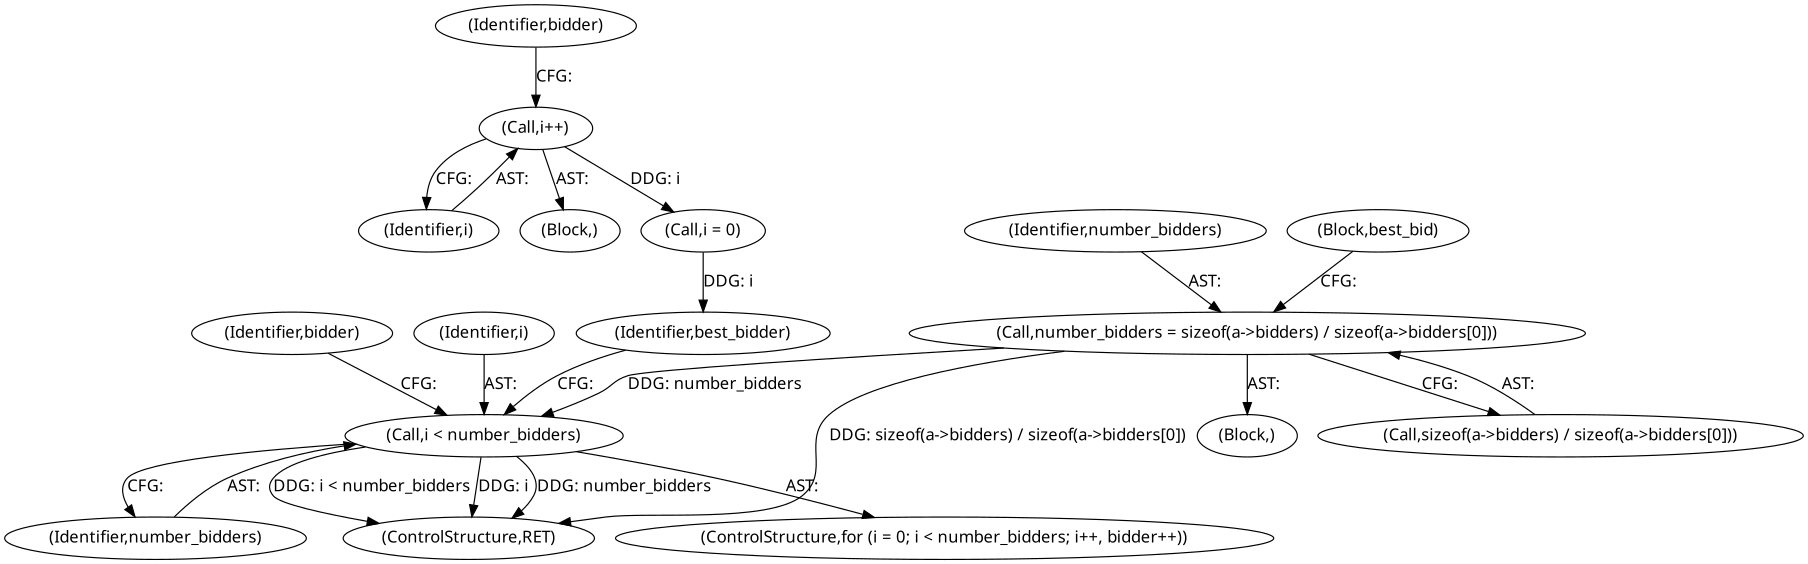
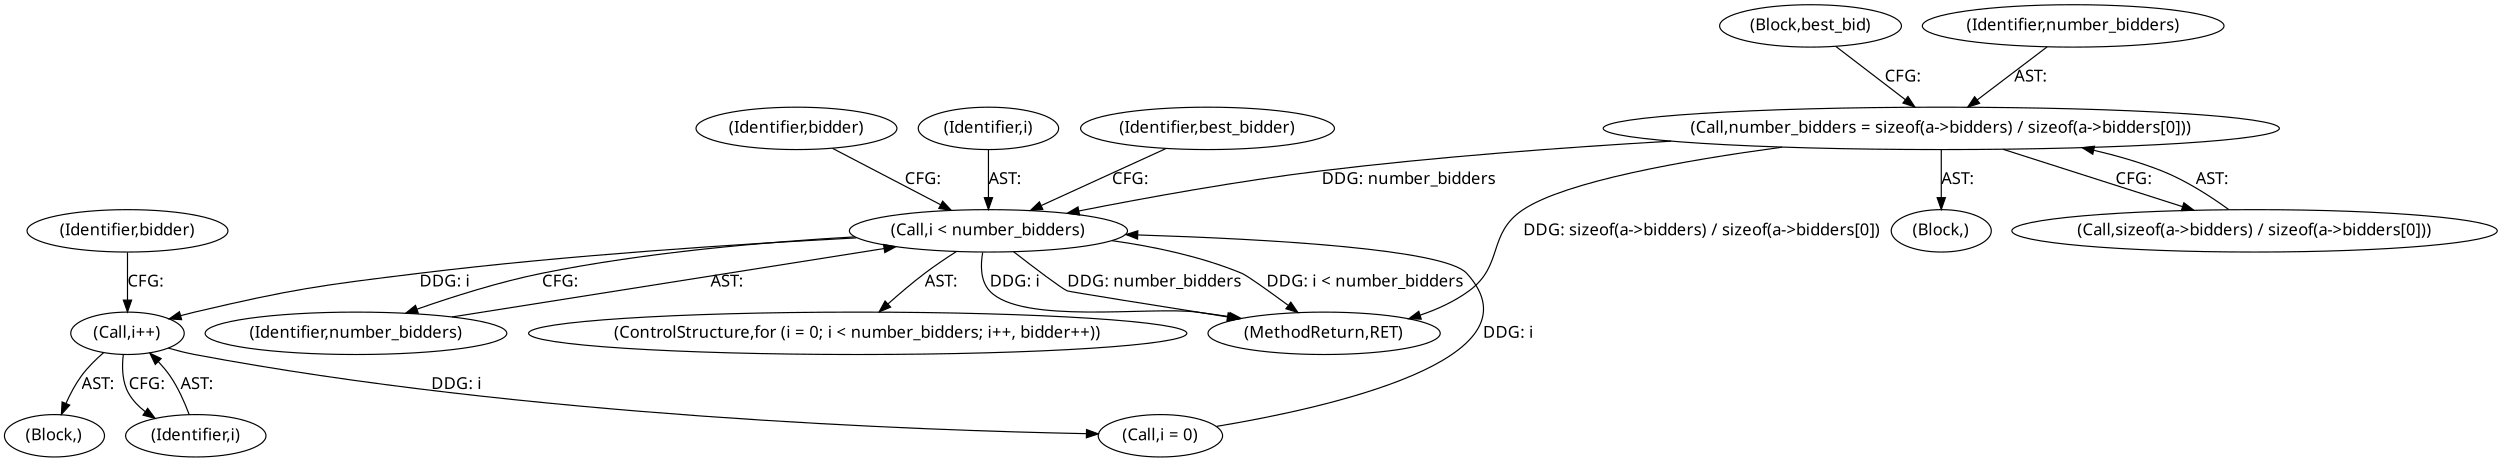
edge "(Call,i < number_bidders)" -> "(Call,i++)": added, label "DDG: i"
edge "(Call,i = 0)" -> "(Identifier,best_bidder)": now "(Call,i = 0)" -> "(Call,i < number_bidders)"
node "(ControlStructure,RET)": label "(ControlStructure,RET)" -> "(MethodReturn,RET)"
